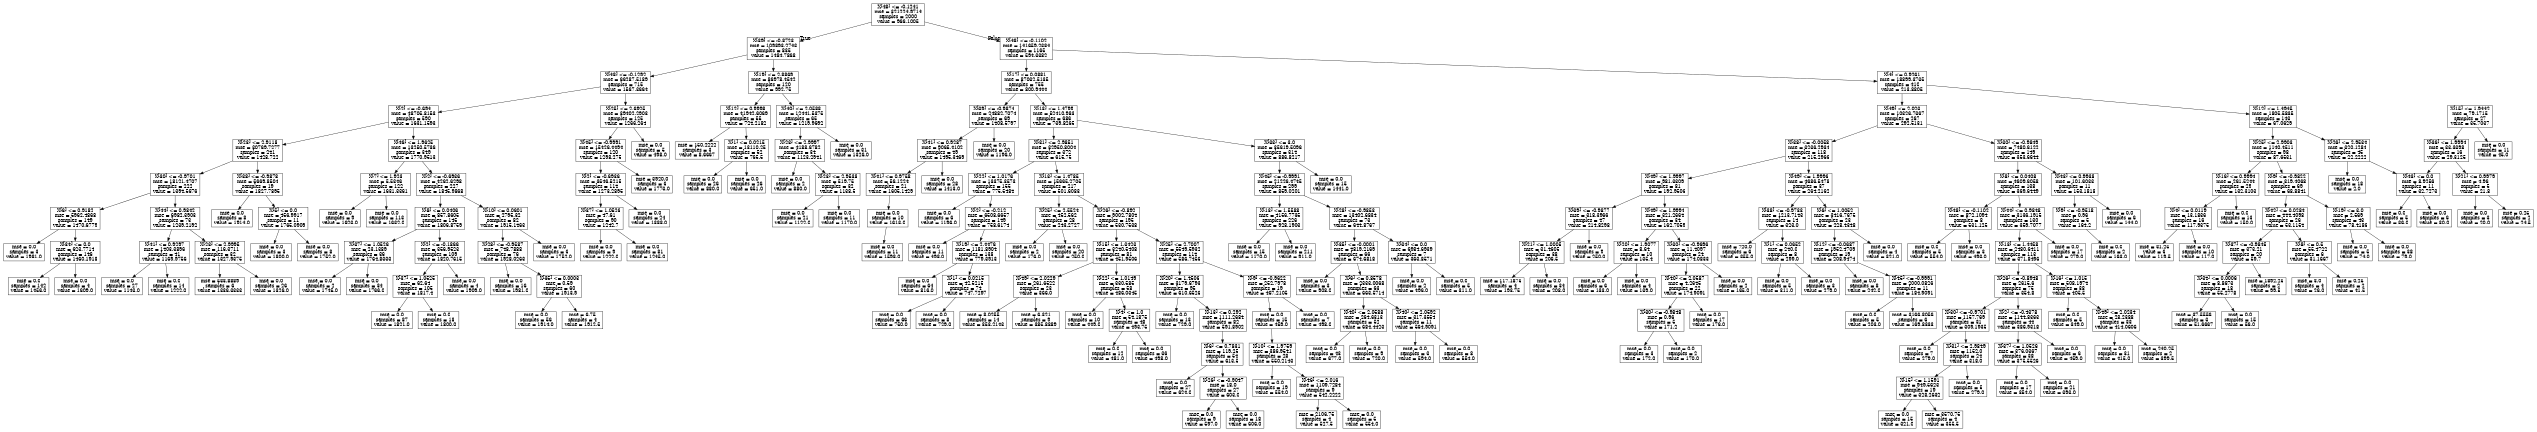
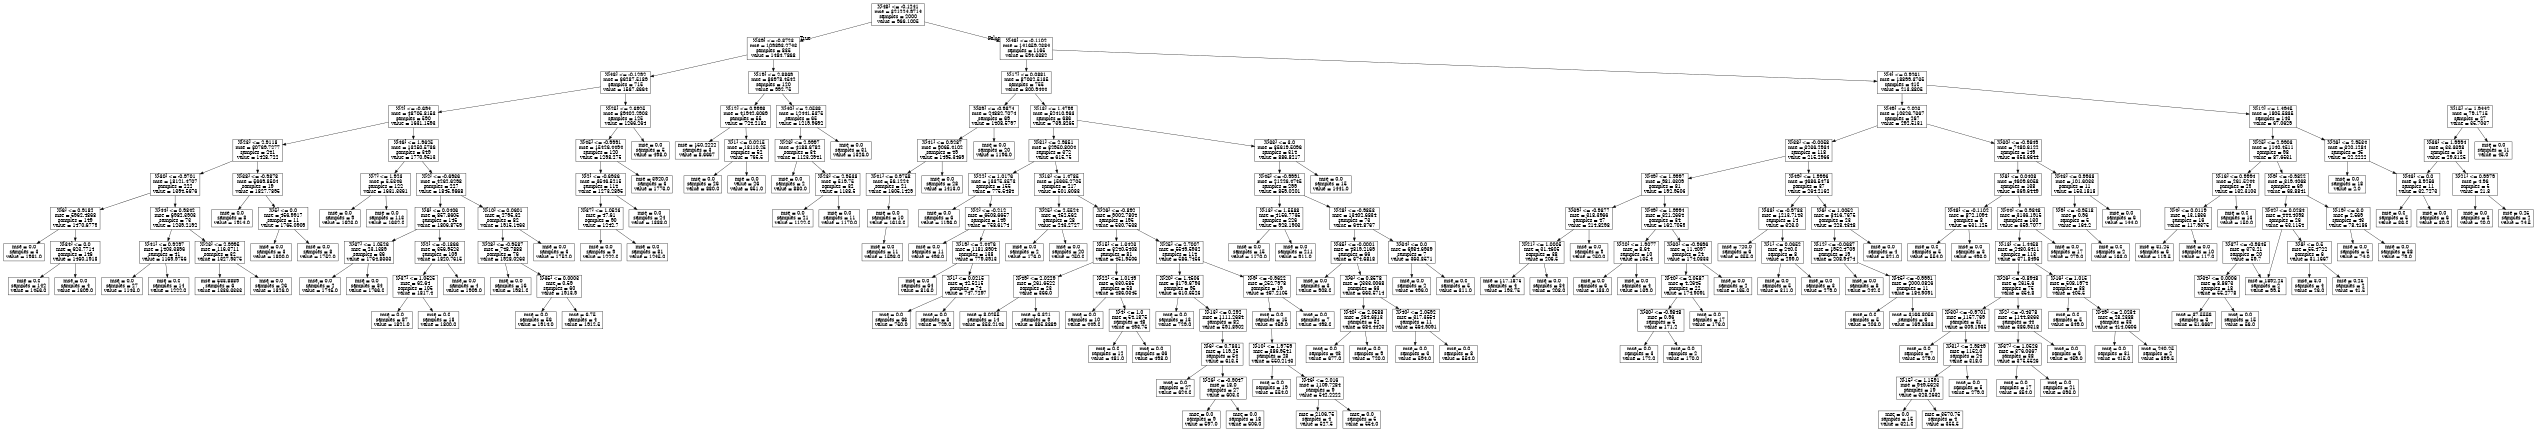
node "mse = 0.0 samples = 26 value = 651.0": label "mse = 0.0 samples = 26 value = 651.0" -> "mse = 0.0 value = 26 value = 651.0"
edge "X[42] <= 0.0284 mse = 444.4098 samples = 26 value = 53.1154" -> "X[37] <= -0.9845 mse = 373.21 samples = 20 value = 59.7": now "X[42] <= 0.0284 mse = 444.4098 samples = 26 value = 53.1154" -> "mse = 1892.25 samples = 2 value = 99.5"
node "mse = 31.25 value = 6 value = 119.5": label "mse = 31.25 value = 6 value = 119.5" -> "mse = 31.25 samples = 6 value = 119.5"
